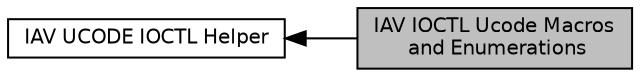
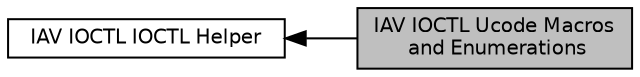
node "IAV UCODE IOCTL Helper": label "IAV UCODE IOCTL Helper" -> "IAV IOCTL IOCTL Helper"
